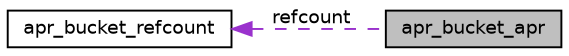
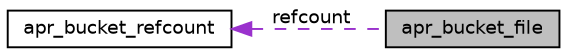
node "apr_bucket_apr": label "apr_bucket_apr" -> "apr_bucket_file"
